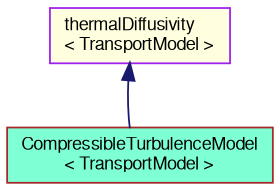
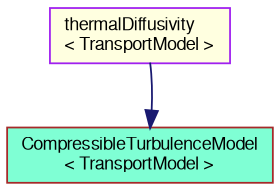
edge "CompressibleTurbulenceModel < TransportModel >" -> "thermalDiffusivity < TransportModel >": reversed
